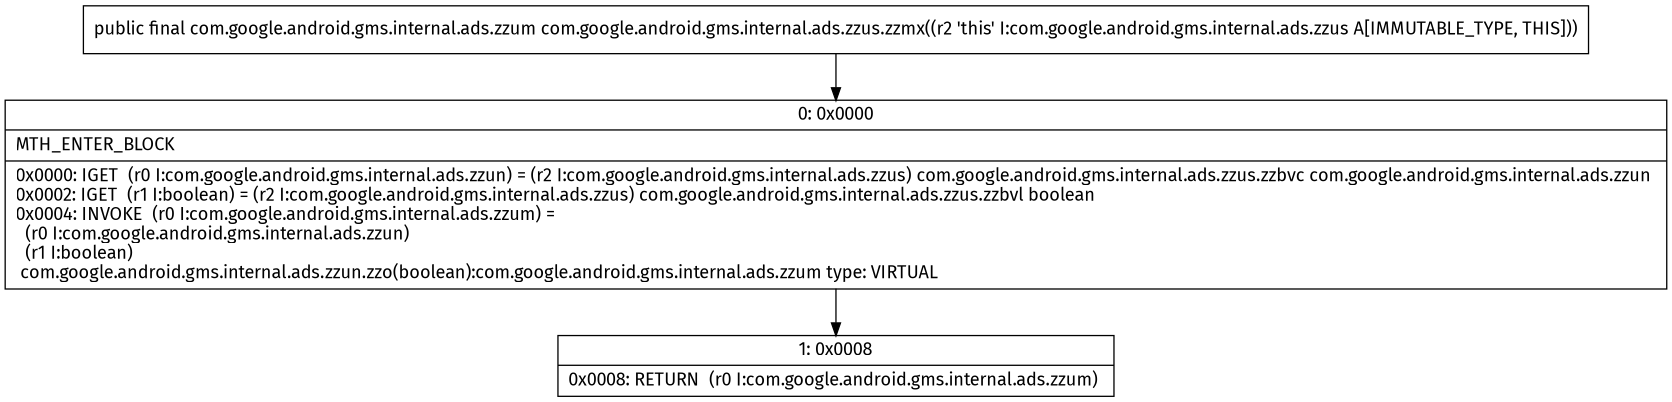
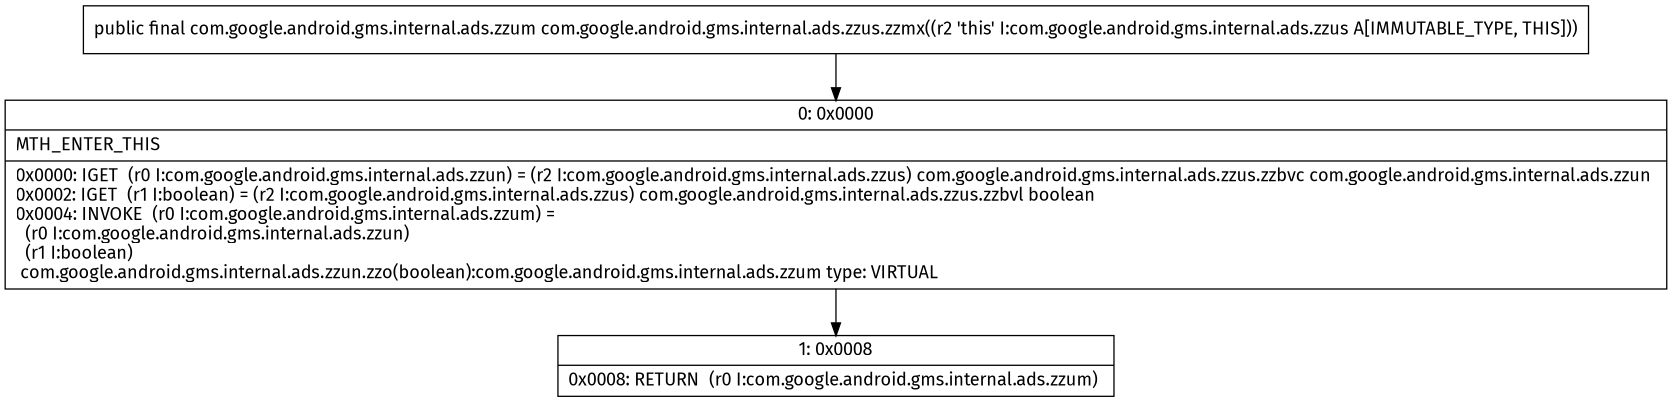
node "0: 0x0000": text "MTH_ENTER_BLOCK" -> "MTH_ENTER_THIS"
